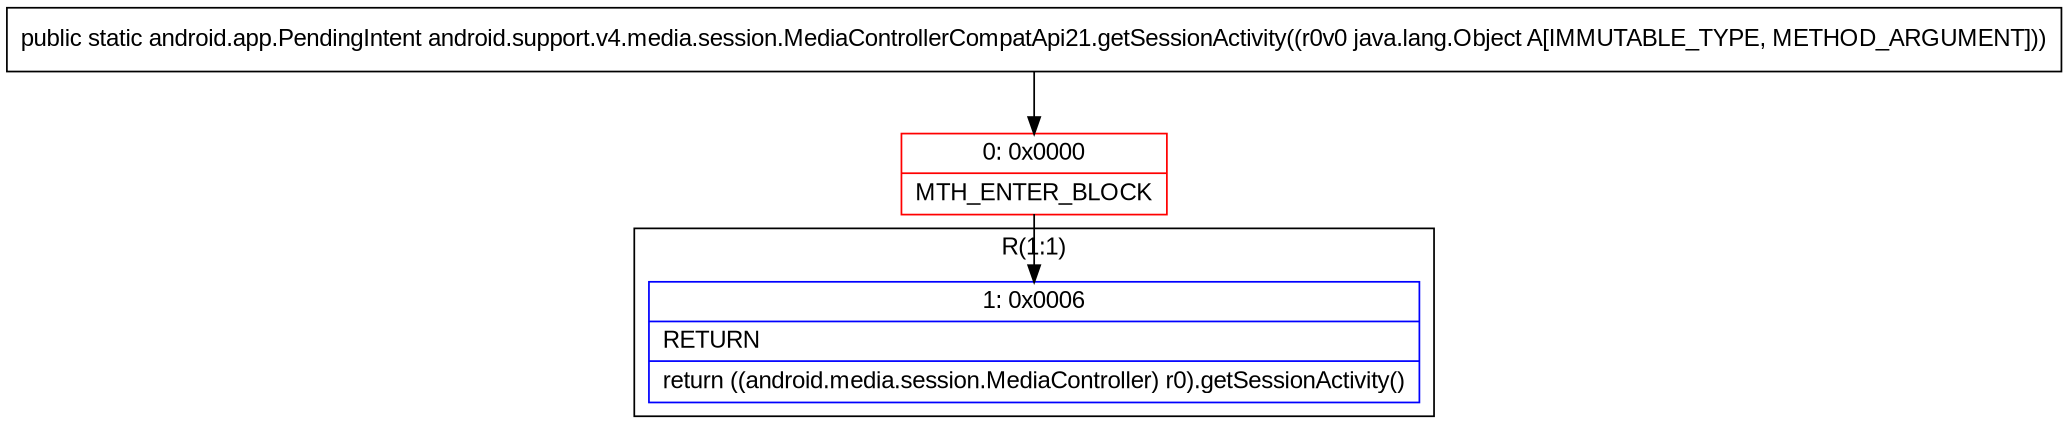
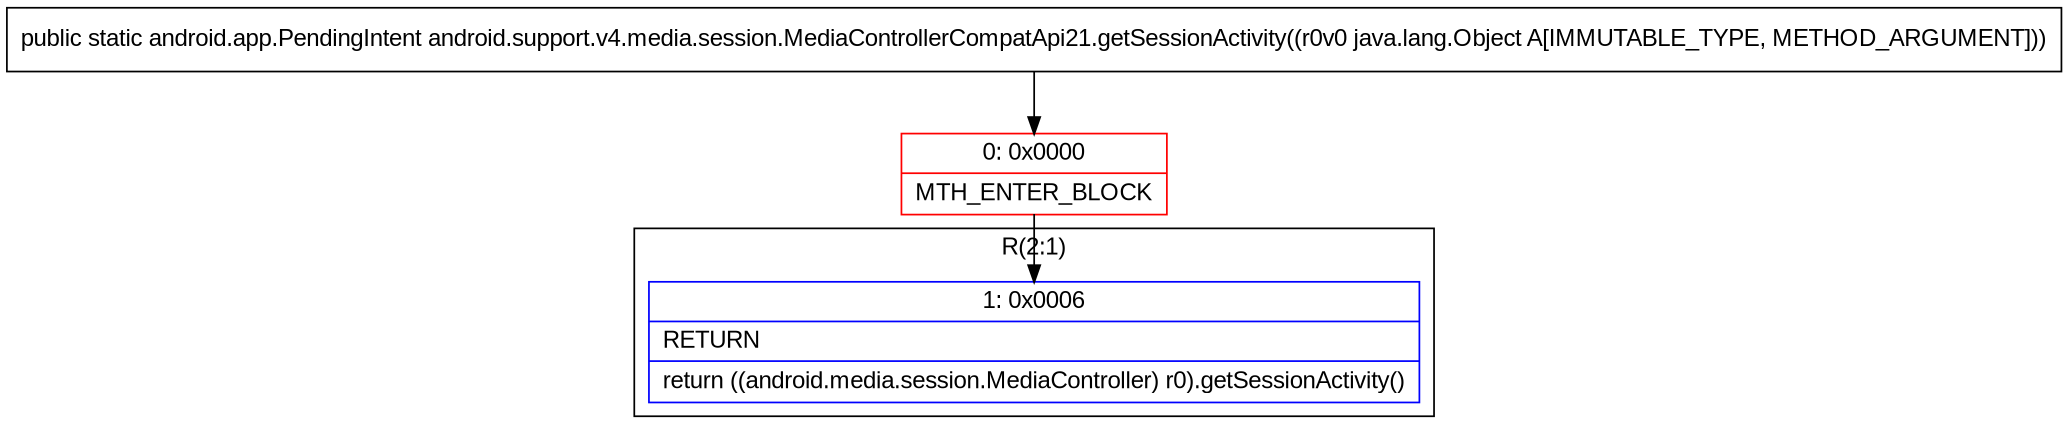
cluster "R(1:1)": label "R(1:1)" -> "R(2:1)"
